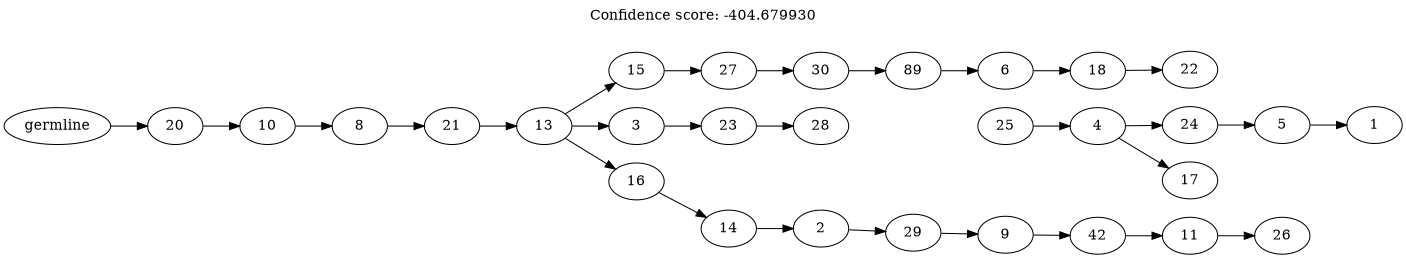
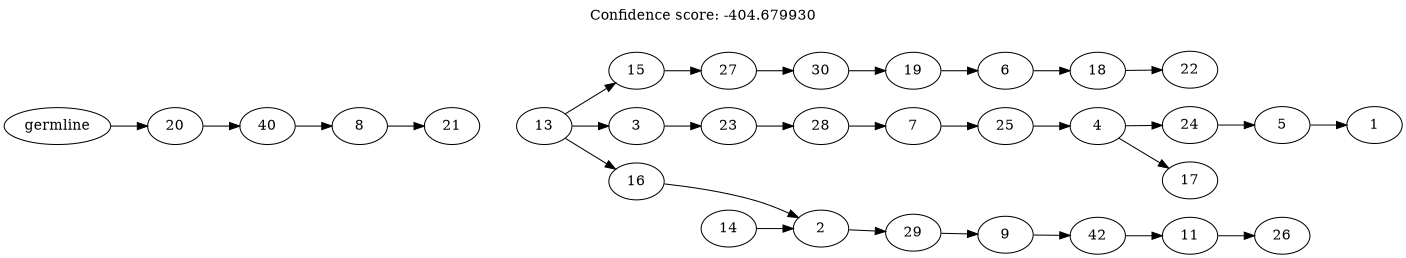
node "89": label "89" -> "19"
node "10": label "10" -> "40"
edge "21" -> "13": removed
node "7": added
edge "16" -> "14": now "16" -> "2"
